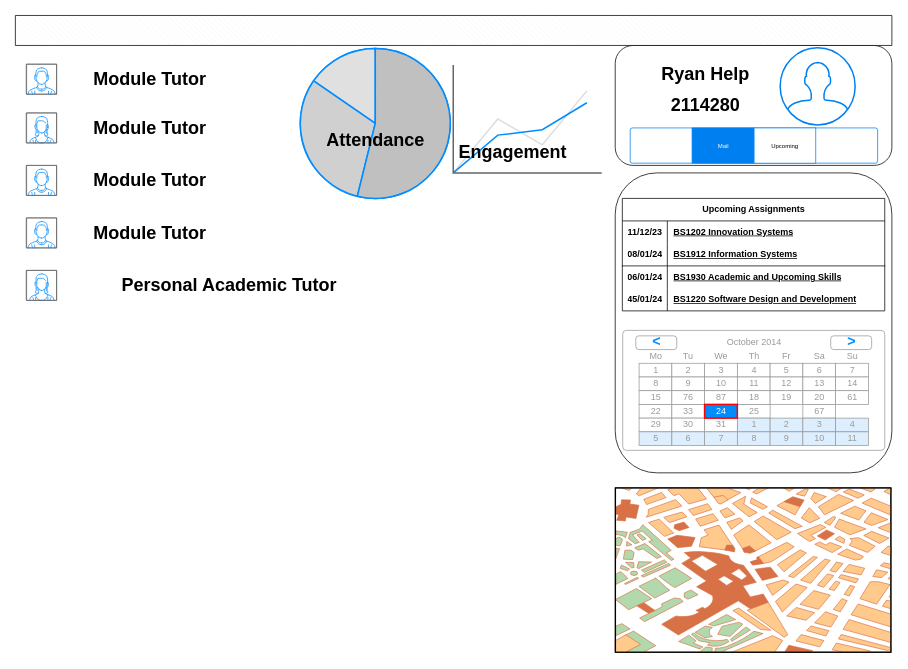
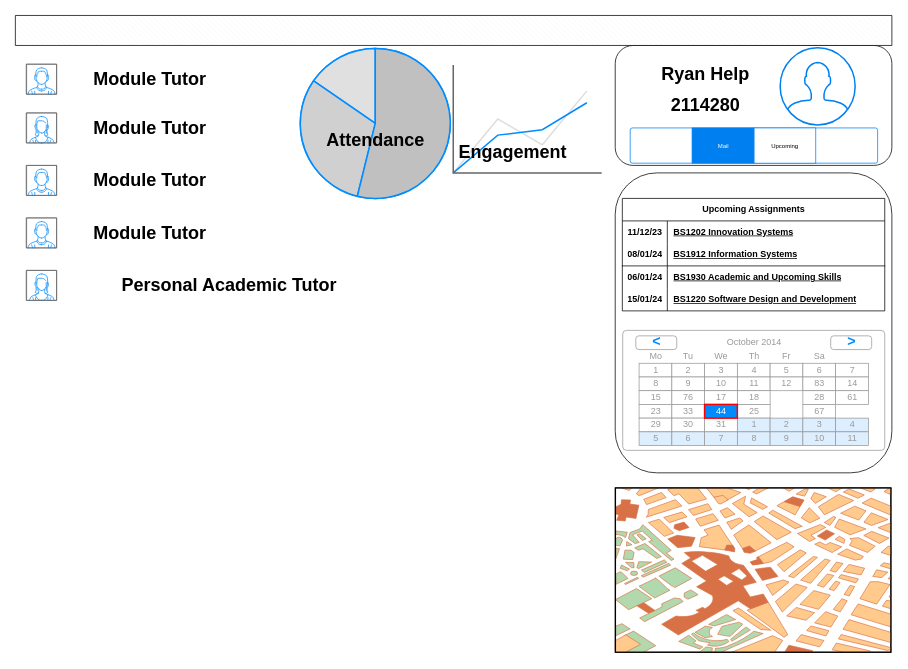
node "45/01/24": label "45/01/24" -> "15/01/24"
node "Su": removed
node "13": label "13" -> "83"
node "87": label "87" -> "17"
node "19": removed
node "20": label "20" -> "28"
node "22": label "22" -> "23"
node "24": label "24" -> "44"
